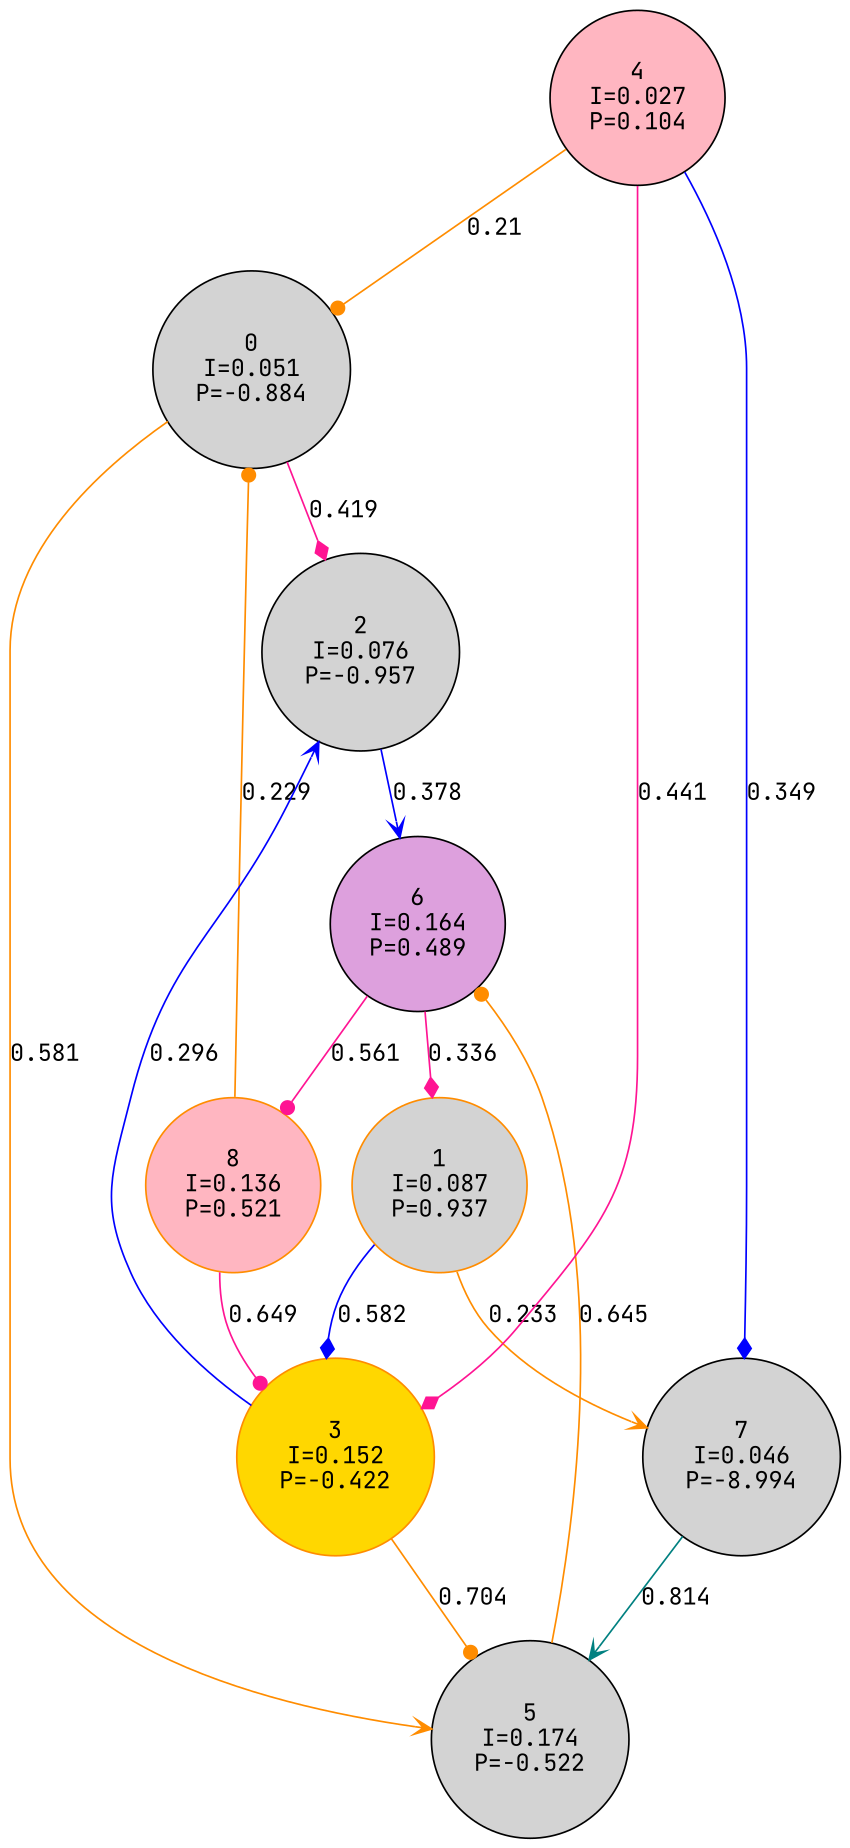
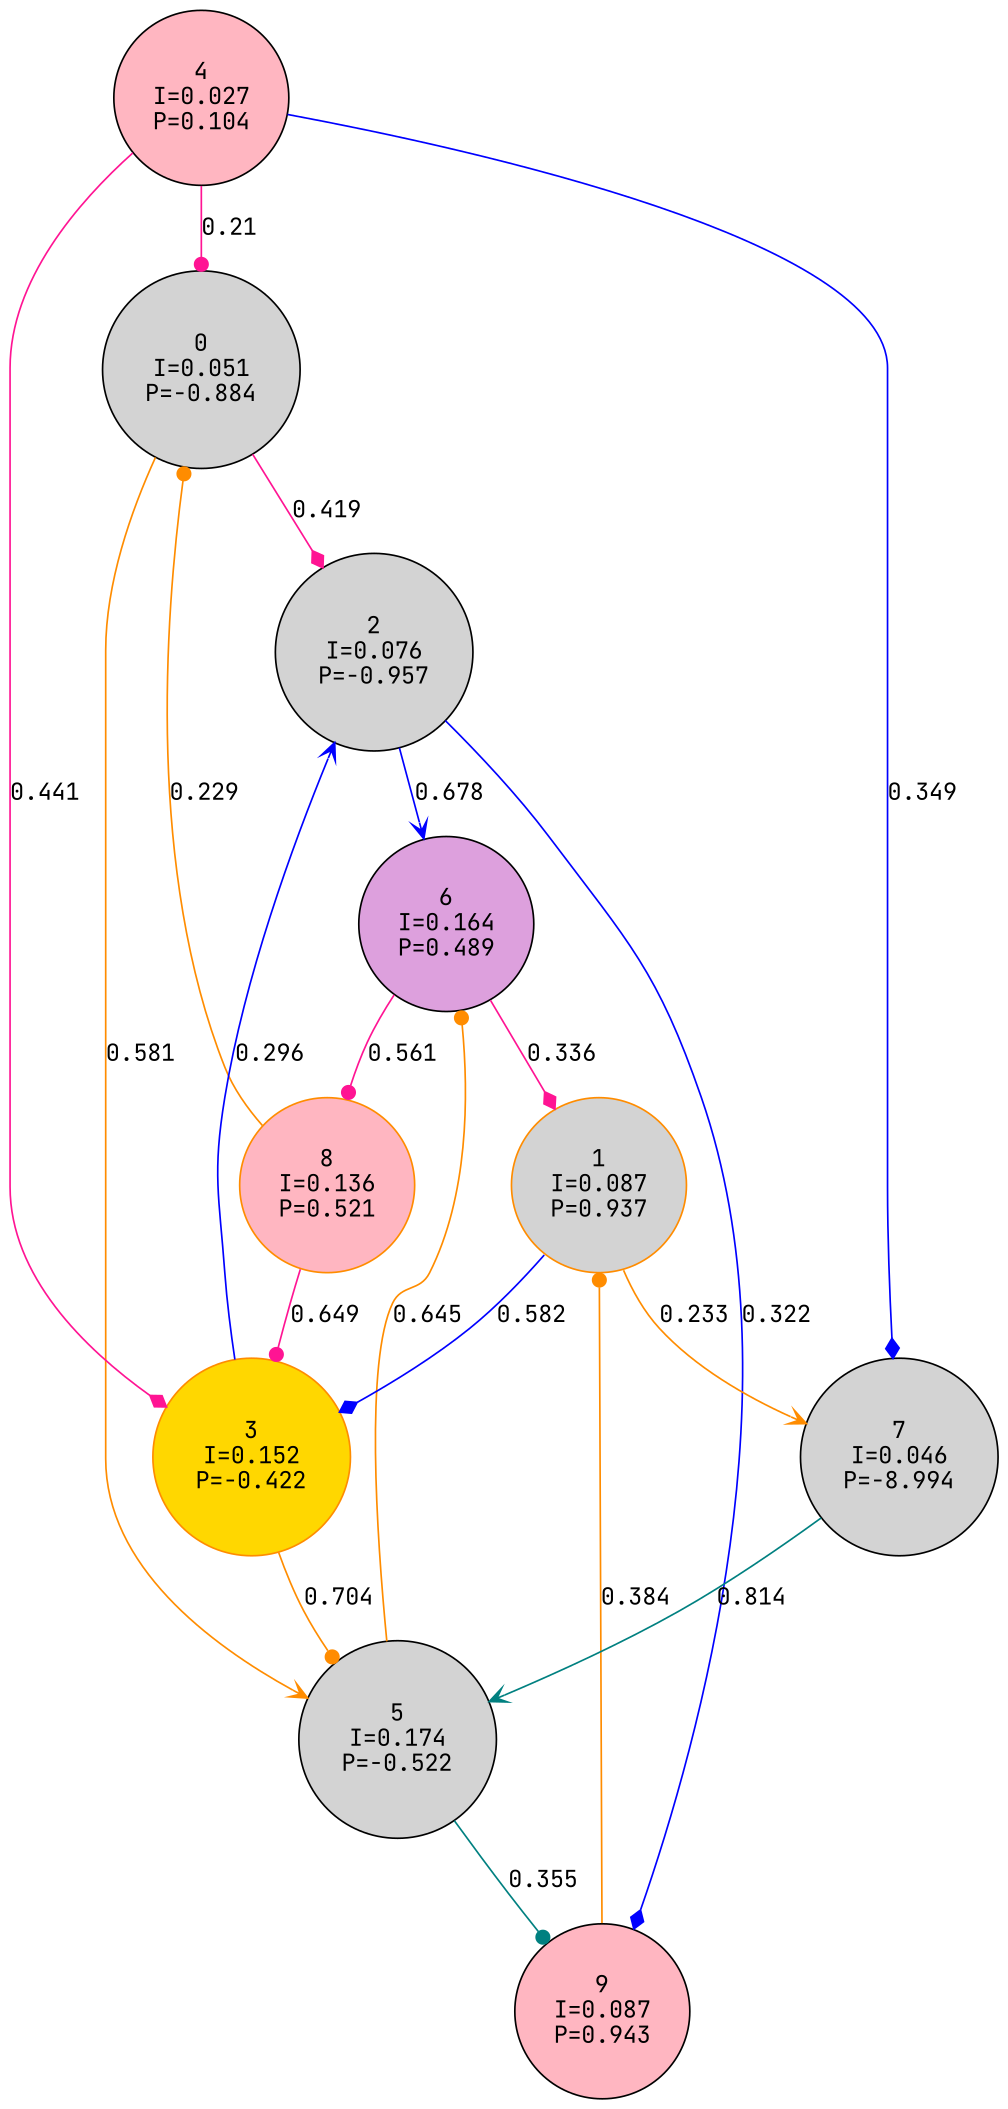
edge "4 I=0.027 P=0.104" -> "0 I=0.051 P=-0.884": color darkorange -> deeppink
edge "2 I=0.076 P=-0.957" -> "6 I=0.164 P=0.489": label "0.378" -> "0.678"
node "9 I=0.087 P=0.943": added
